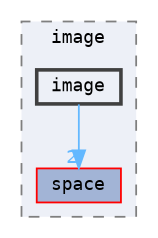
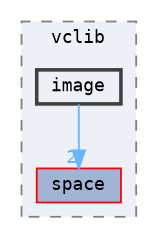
cluster "image": label "image" -> "vclib"
